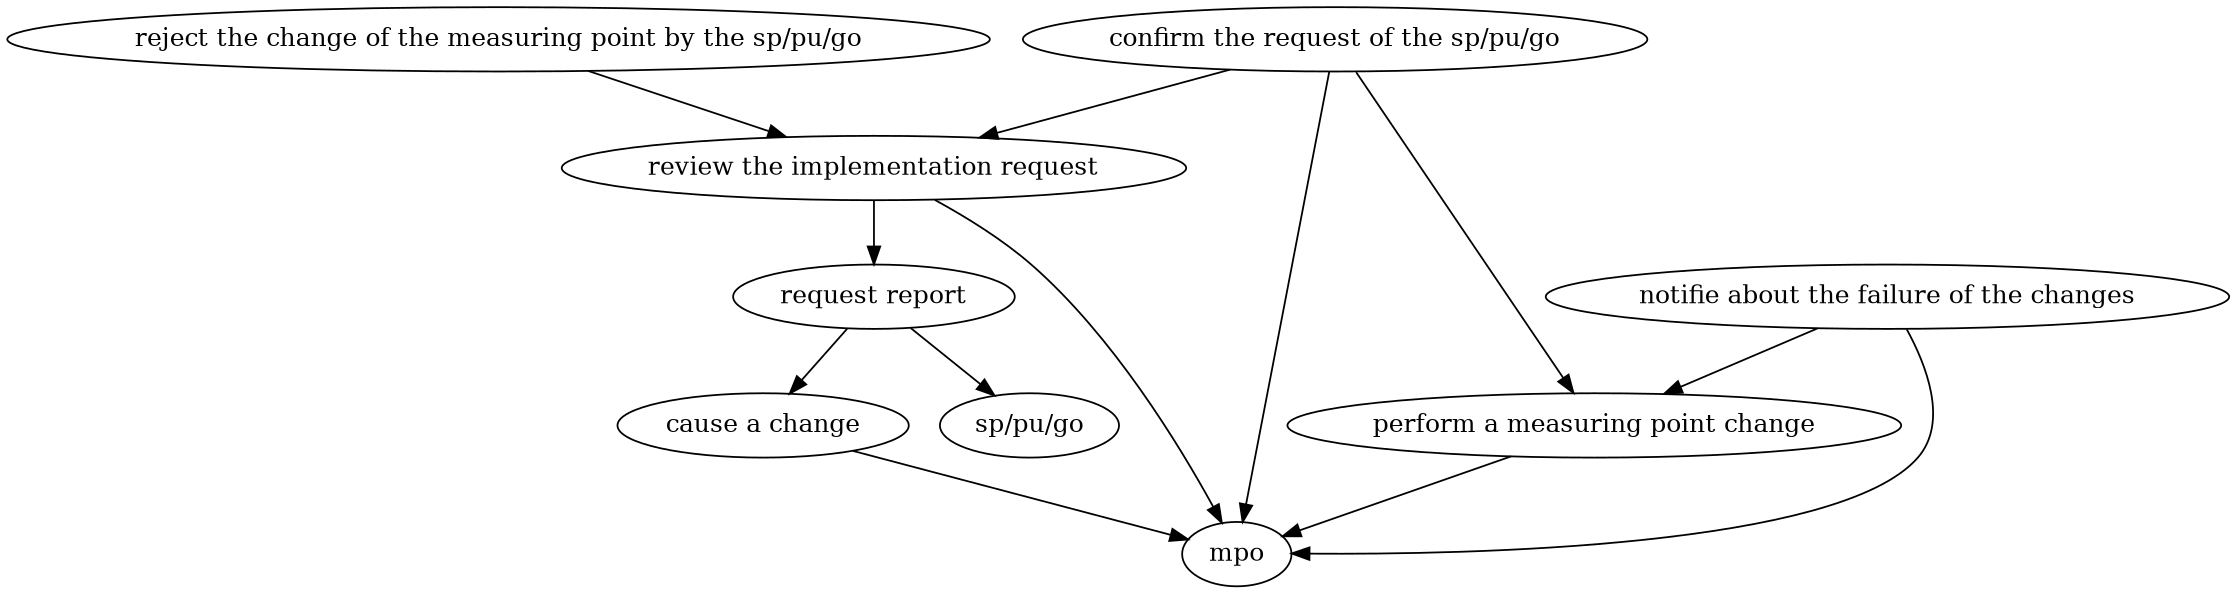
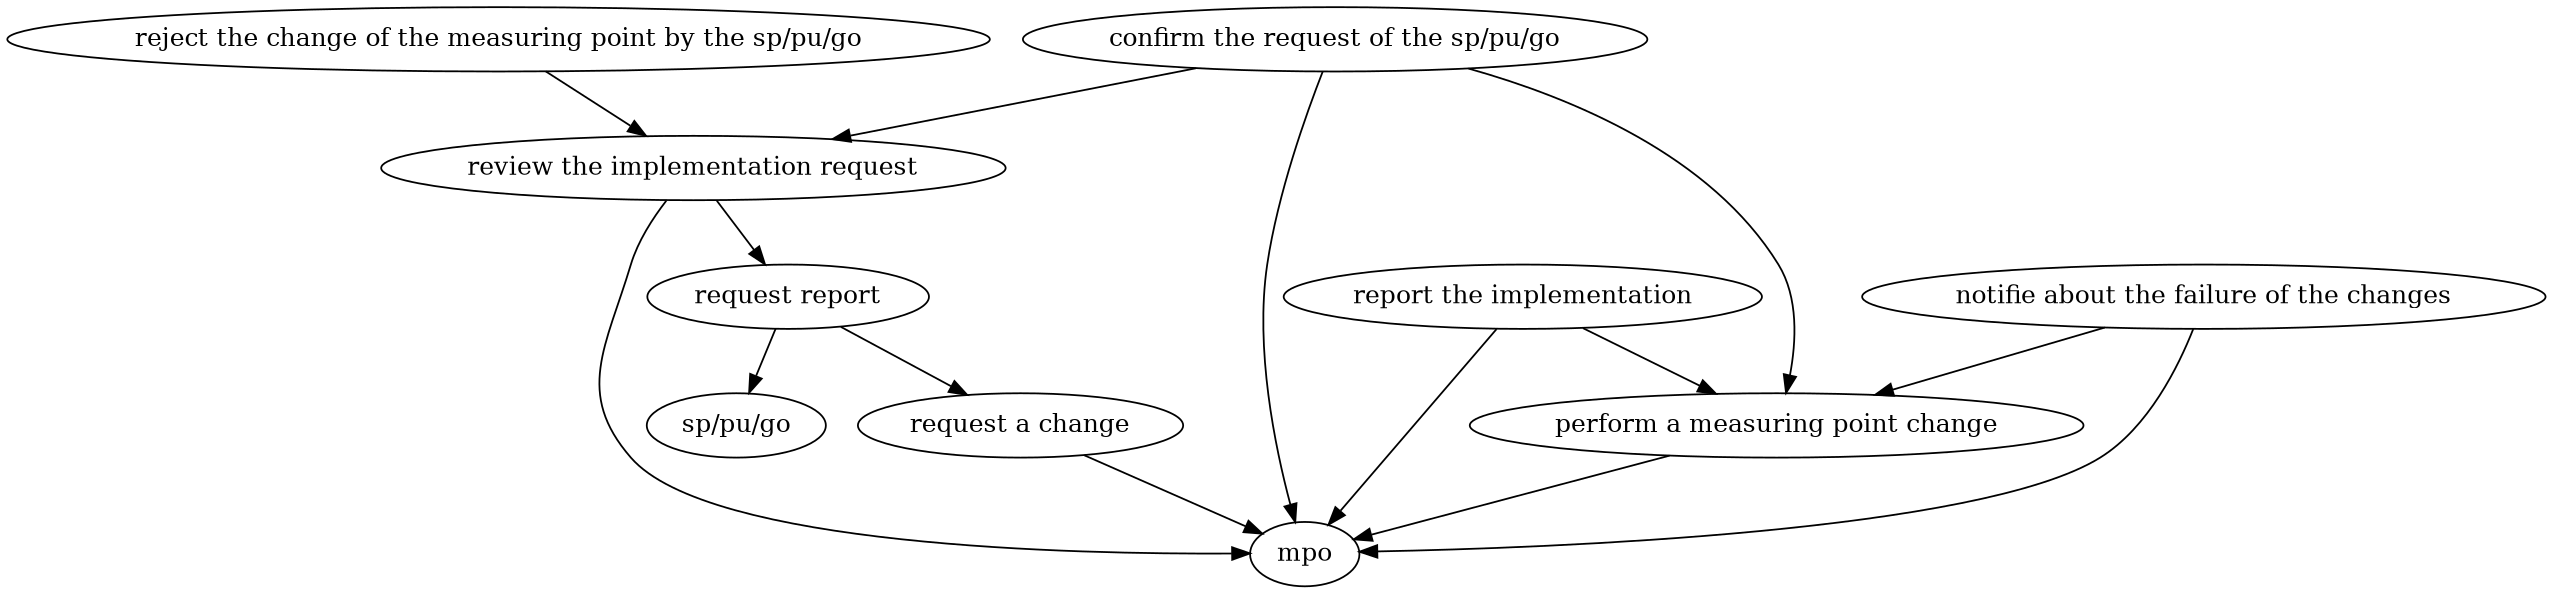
node "report the implementation": added
node "cause a change": label "cause a change" -> "request a change"
